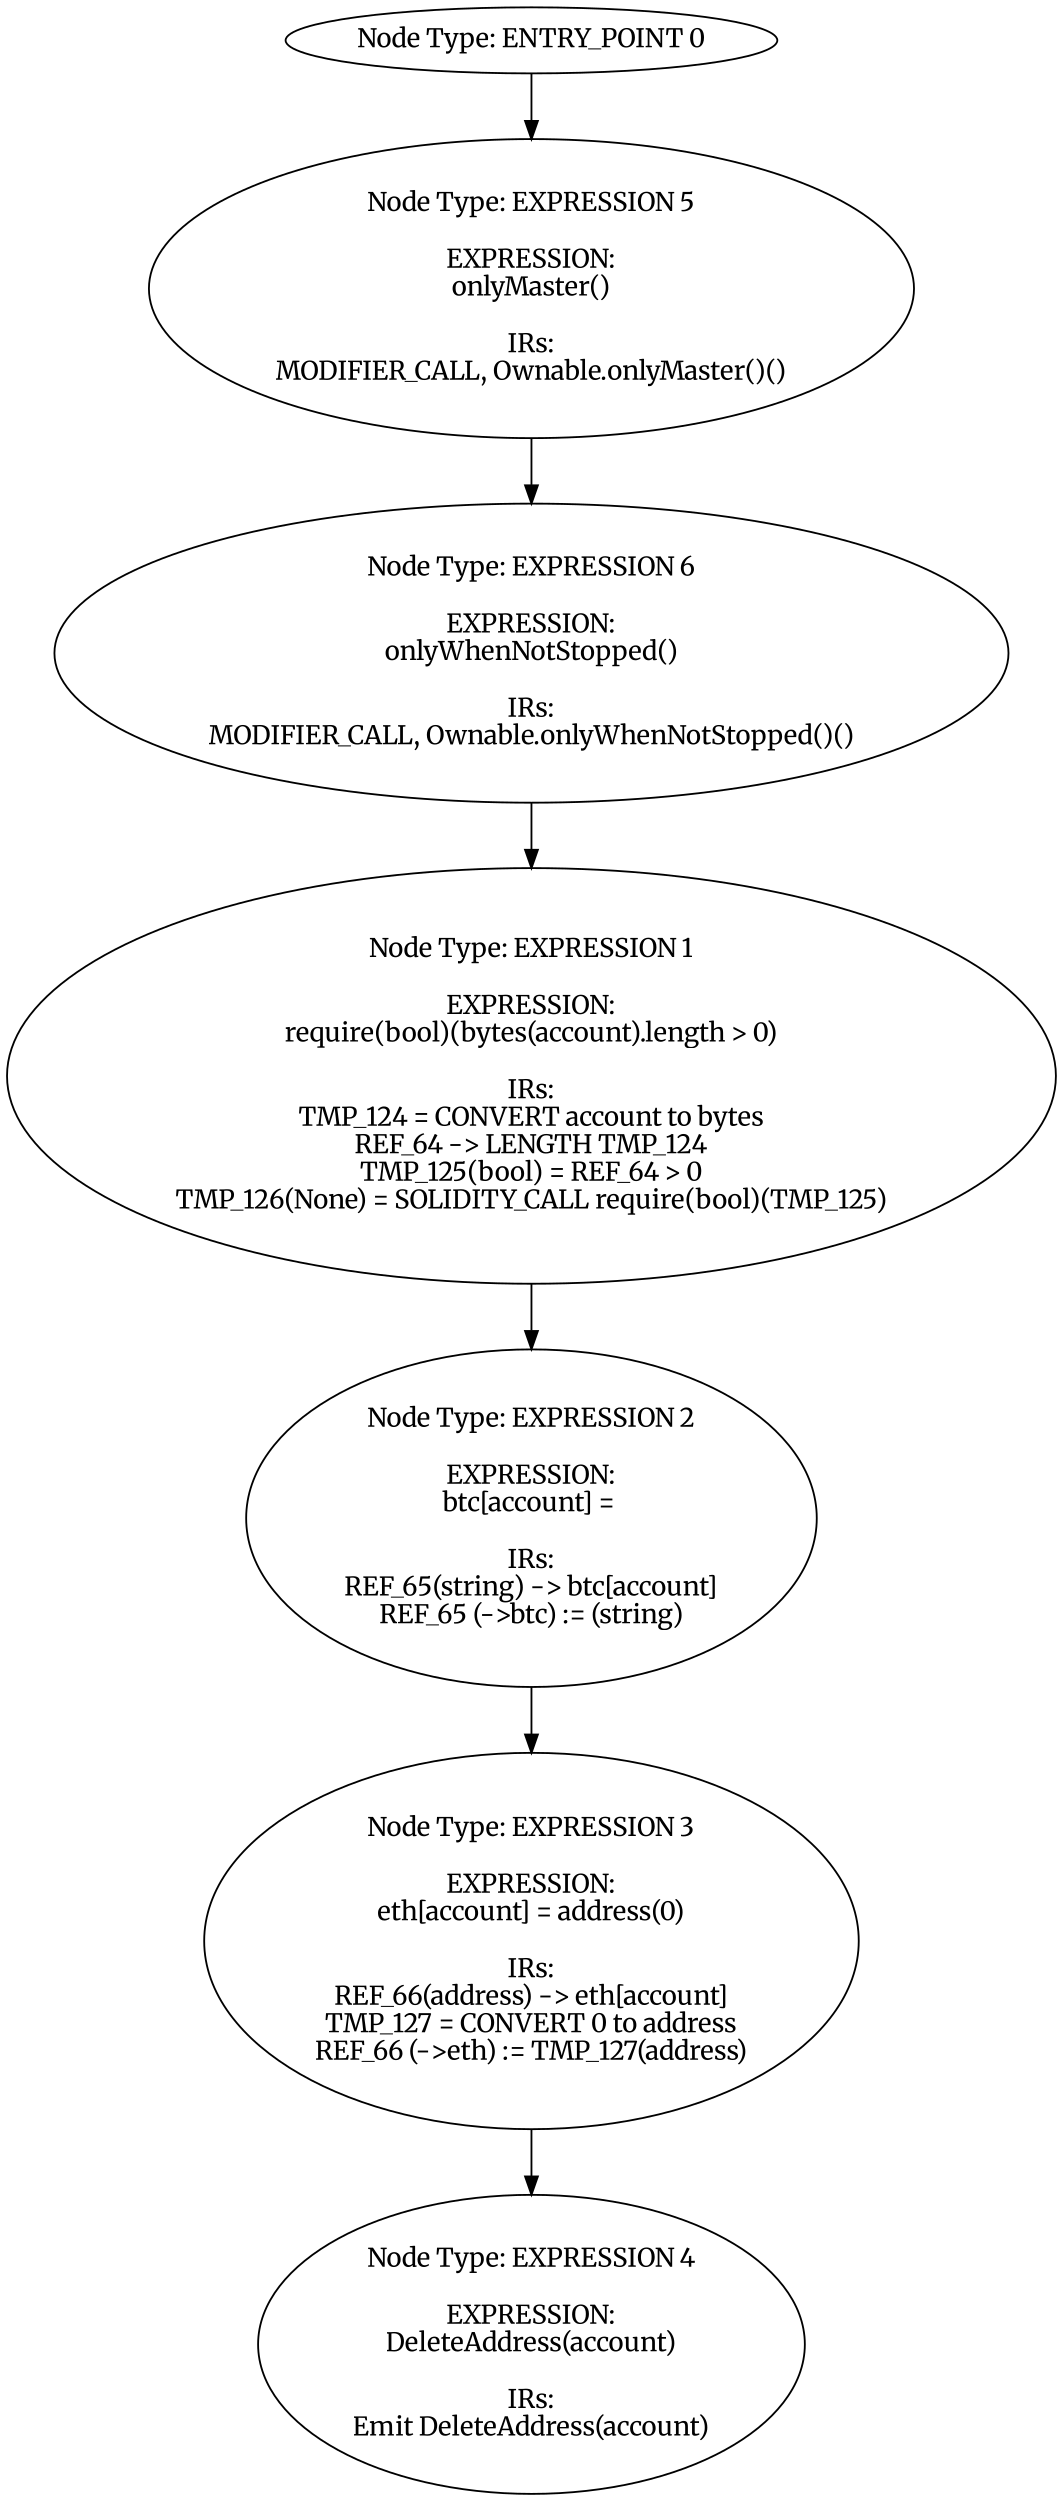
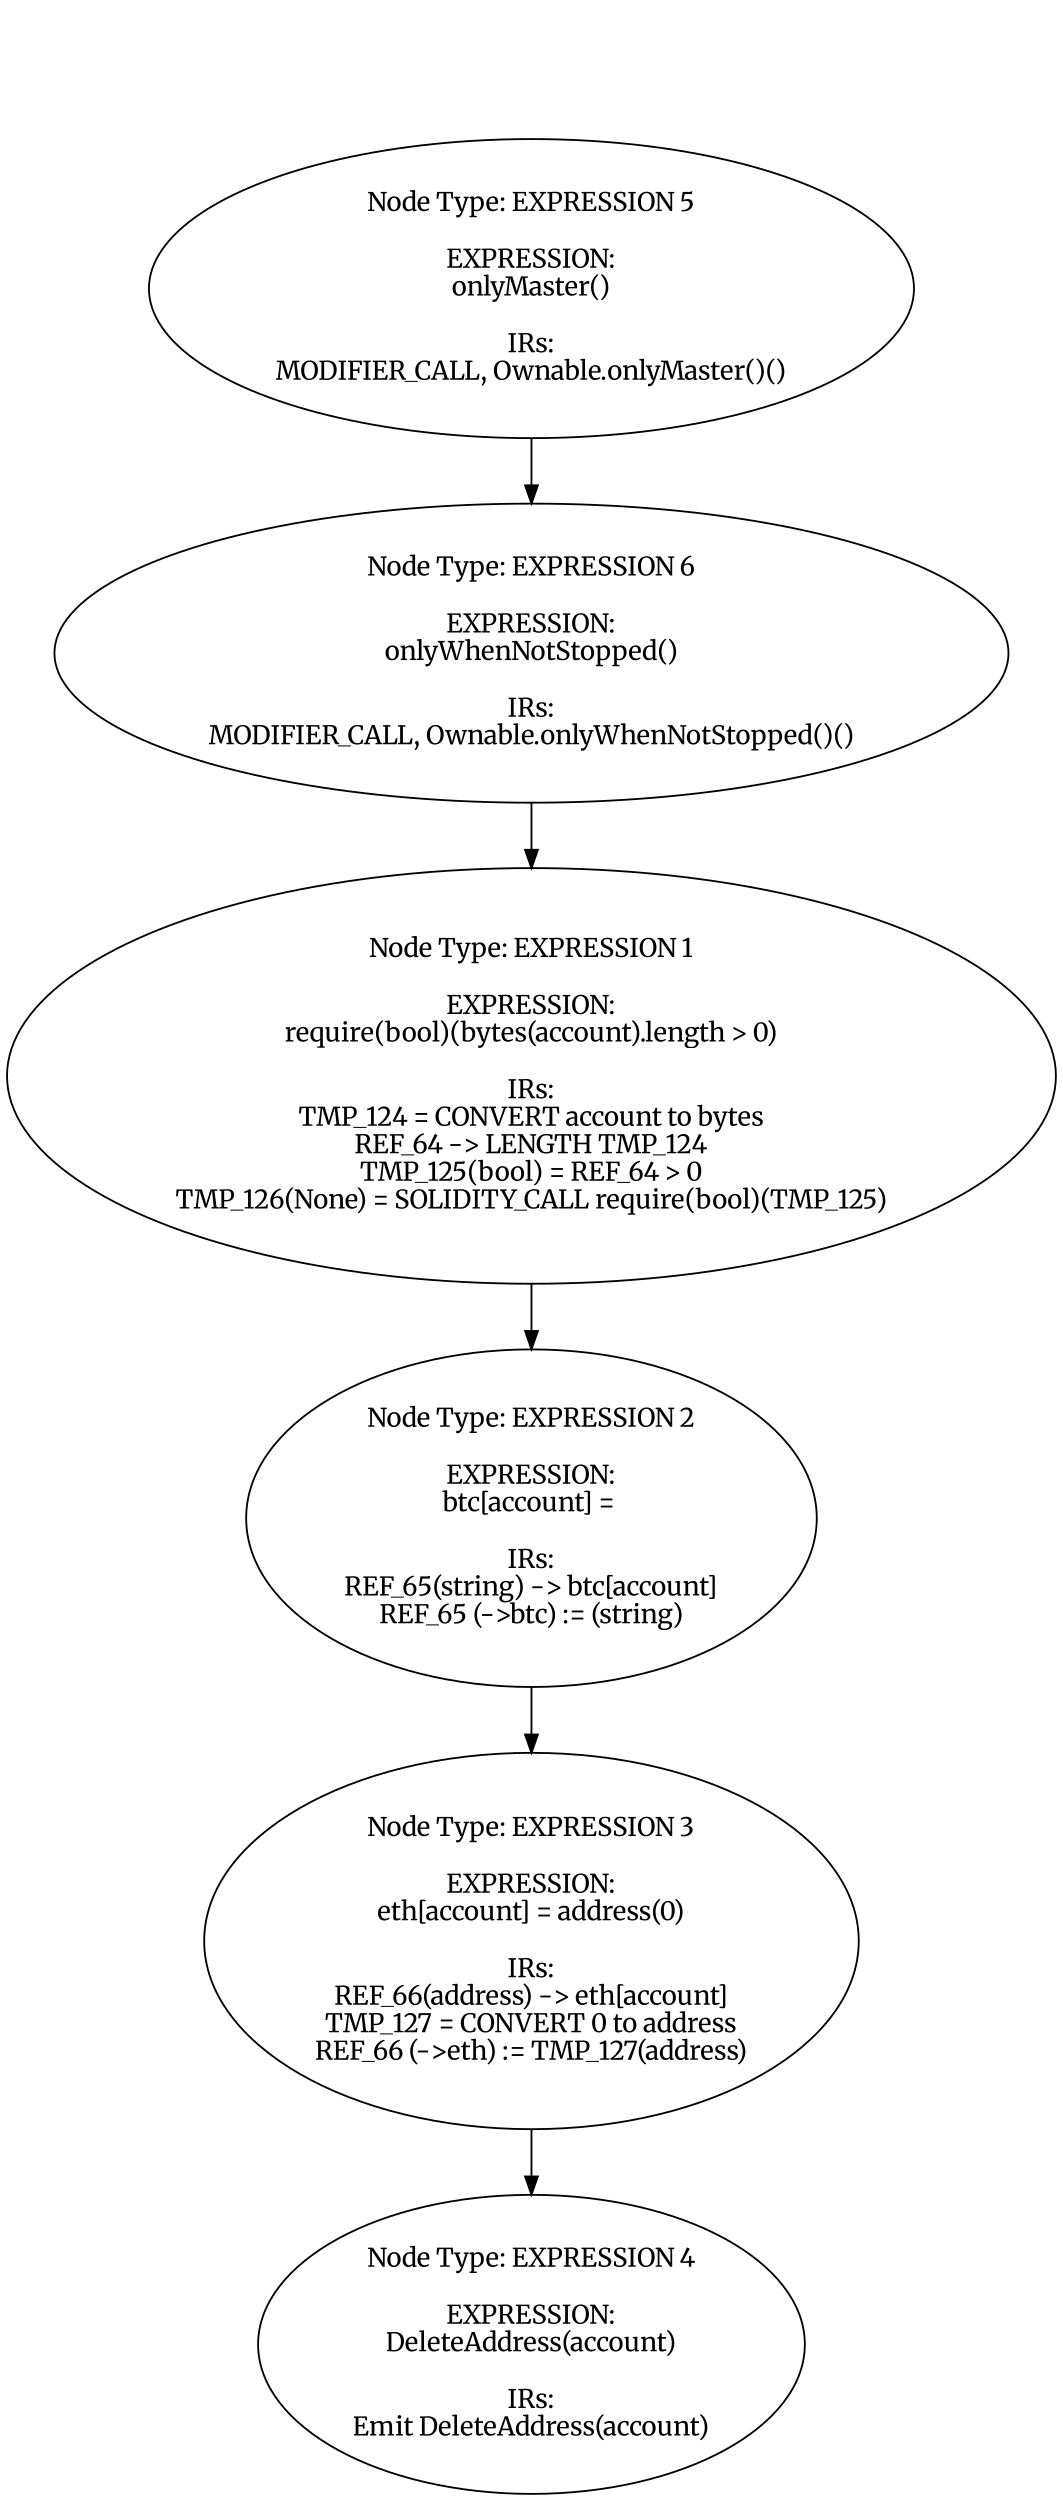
node "Node Type: ENTRY_POINT 0": removed
